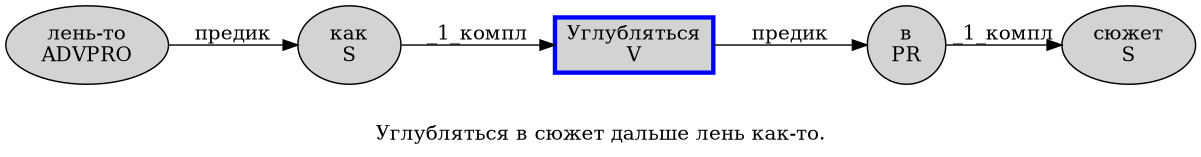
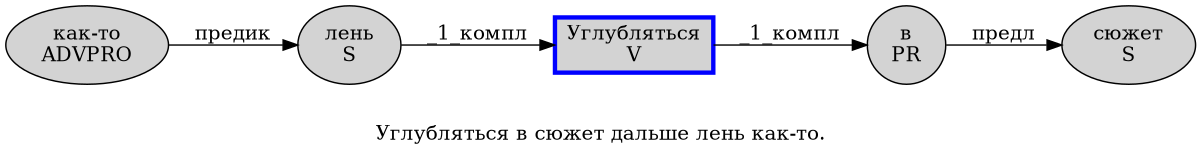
edge "Углубляться V" -> "в PR": label "предик" -> "_1_компл"
edge "в PR" -> "сюжет S": label "_1_компл" -> "предл"
node "лень-то ADVPRO": label "лень-то ADVPRO" -> "как-то ADVPRO"
node "как S": label "как S" -> "лень S"
